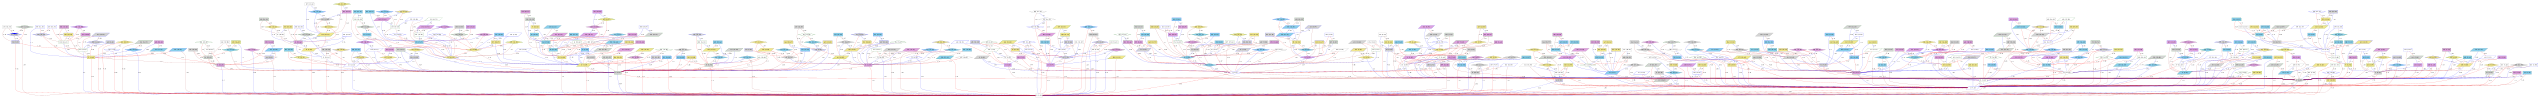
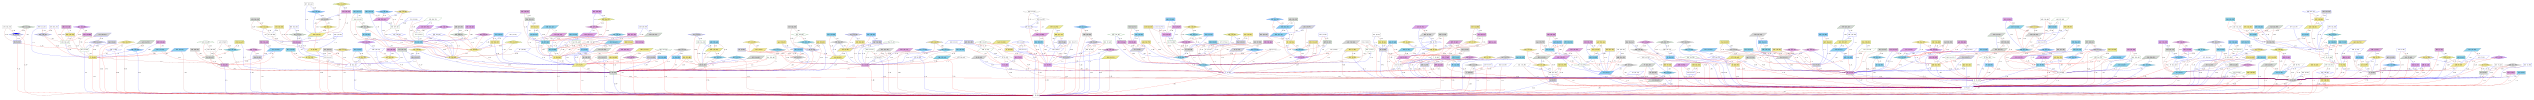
edge "413 (16.68)" -- "251 (12.41)": now "428 (15.46)" -- "251 (12.41)"
node "430 (5.58)": shape box -> diamond
